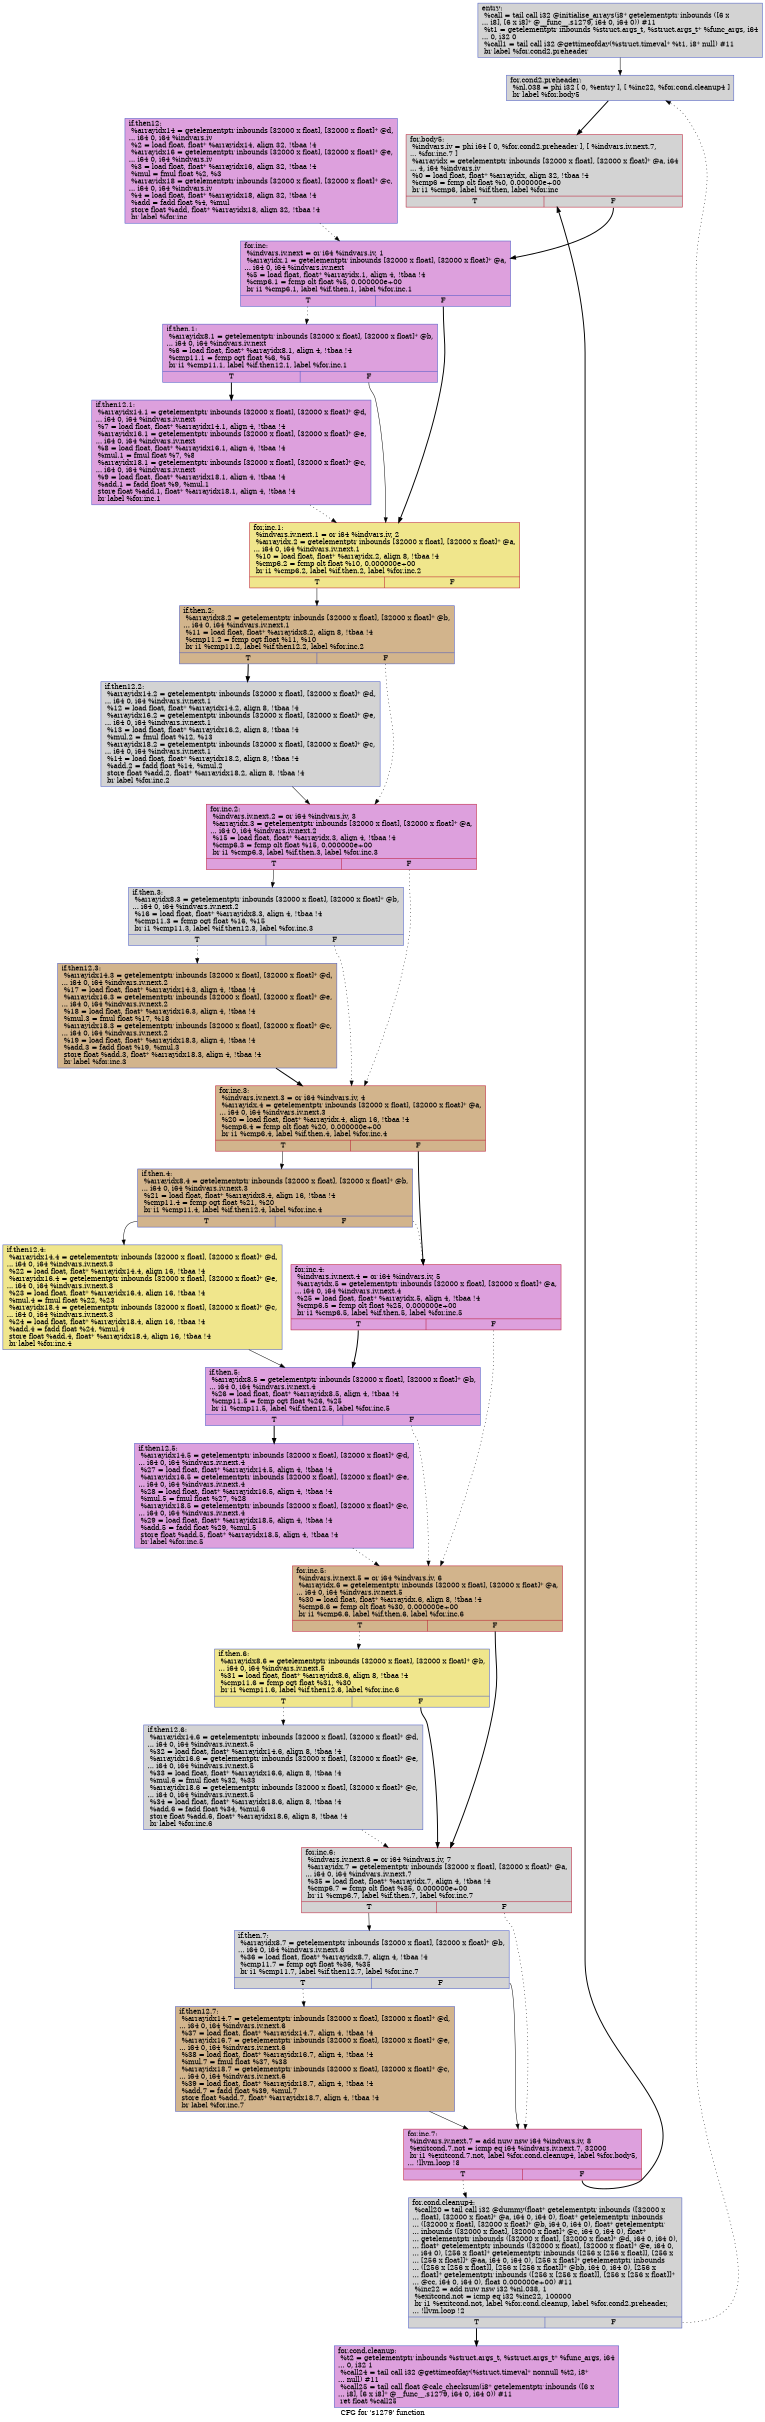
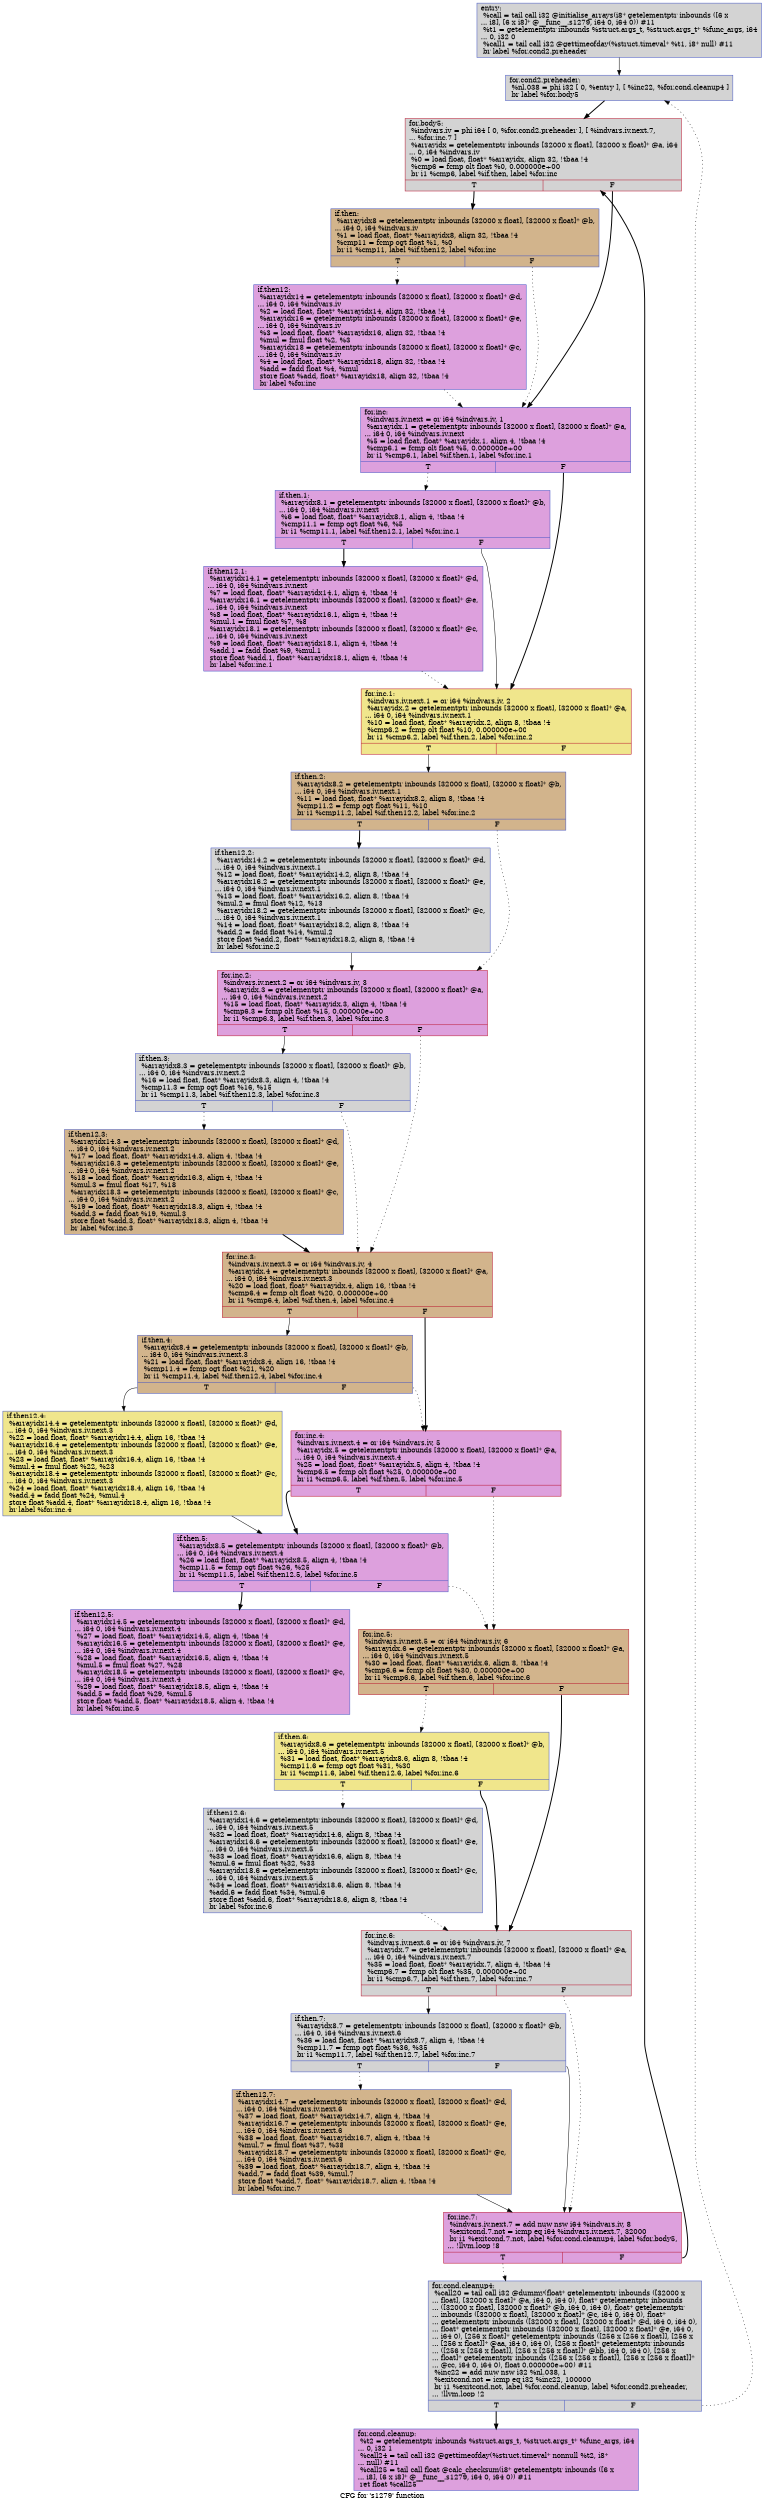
node "for.body5:": text "... 4, i64 %indvars.iv" -> "... 0, i64 %indvars.iv"
node "if.then:": added
edge "if.then12.5:" -> "for.inc.5:": removed
